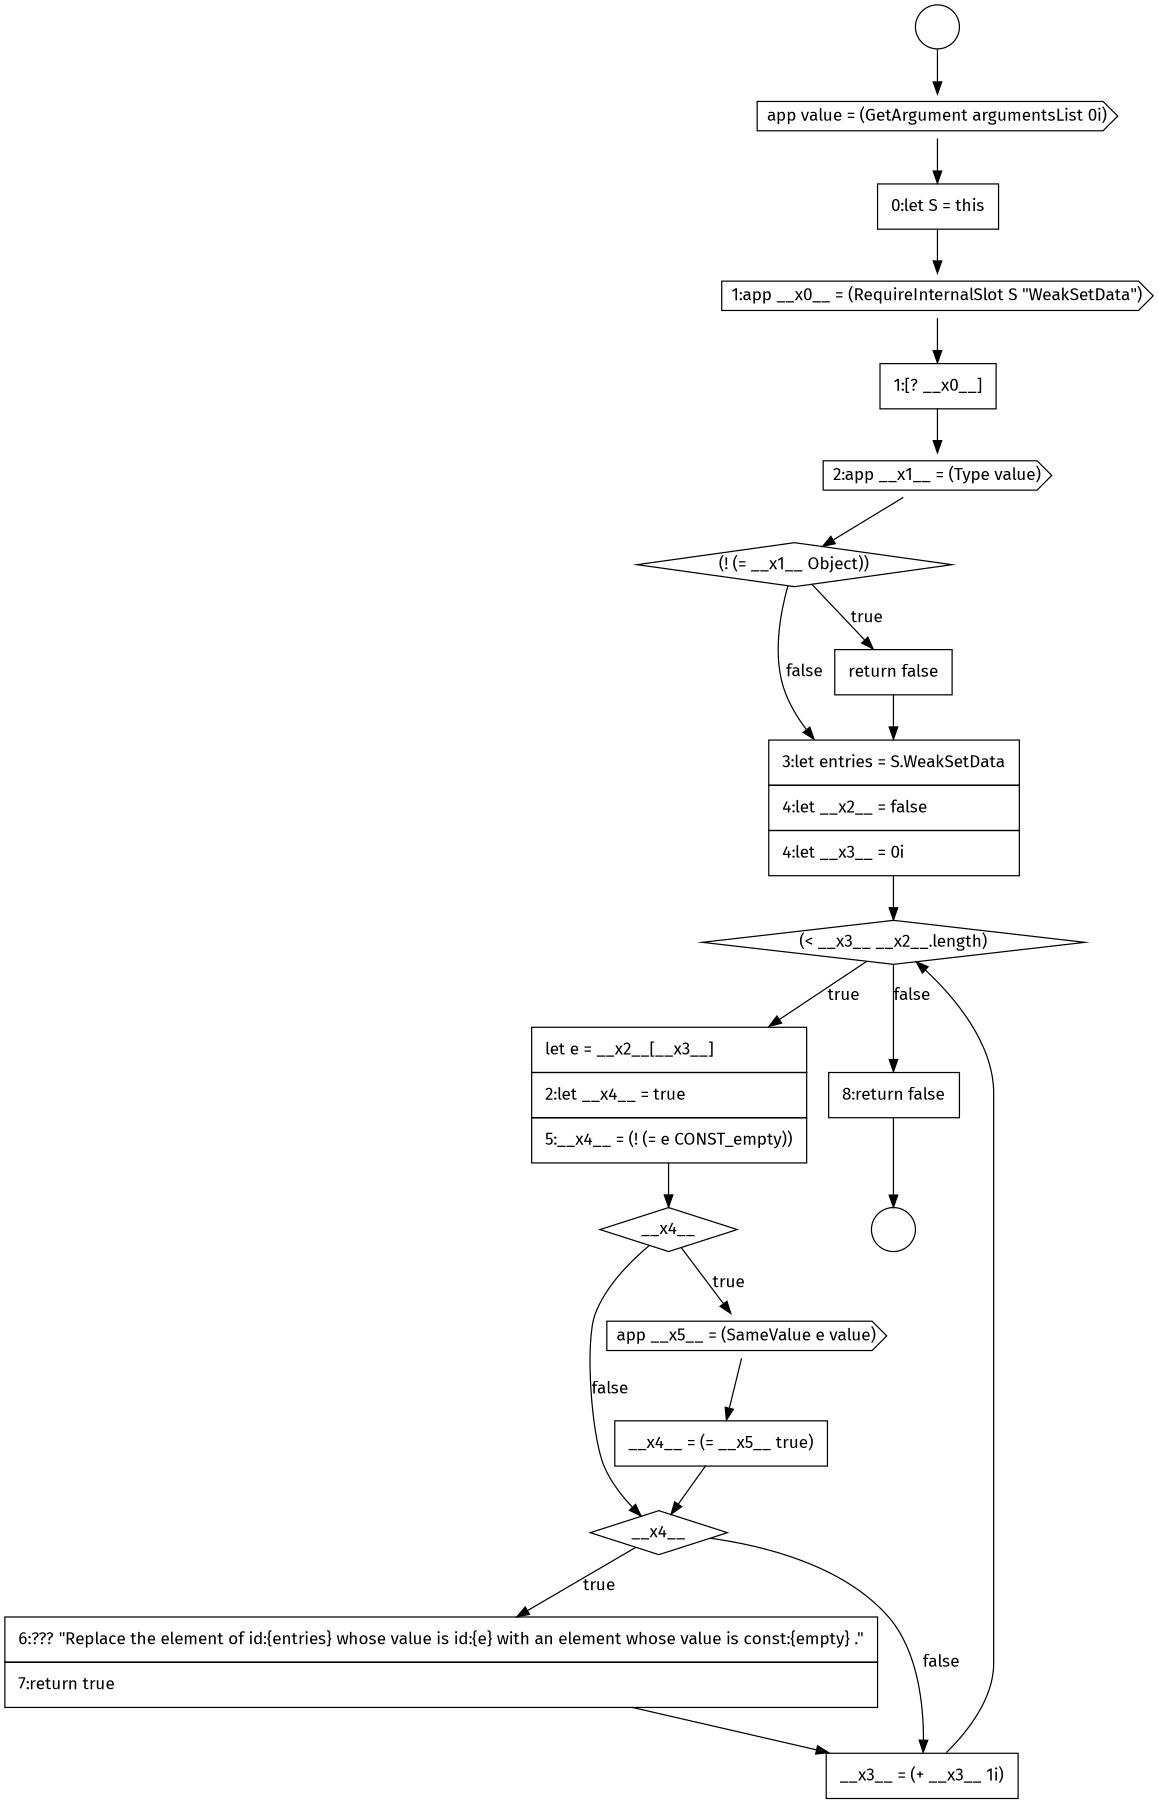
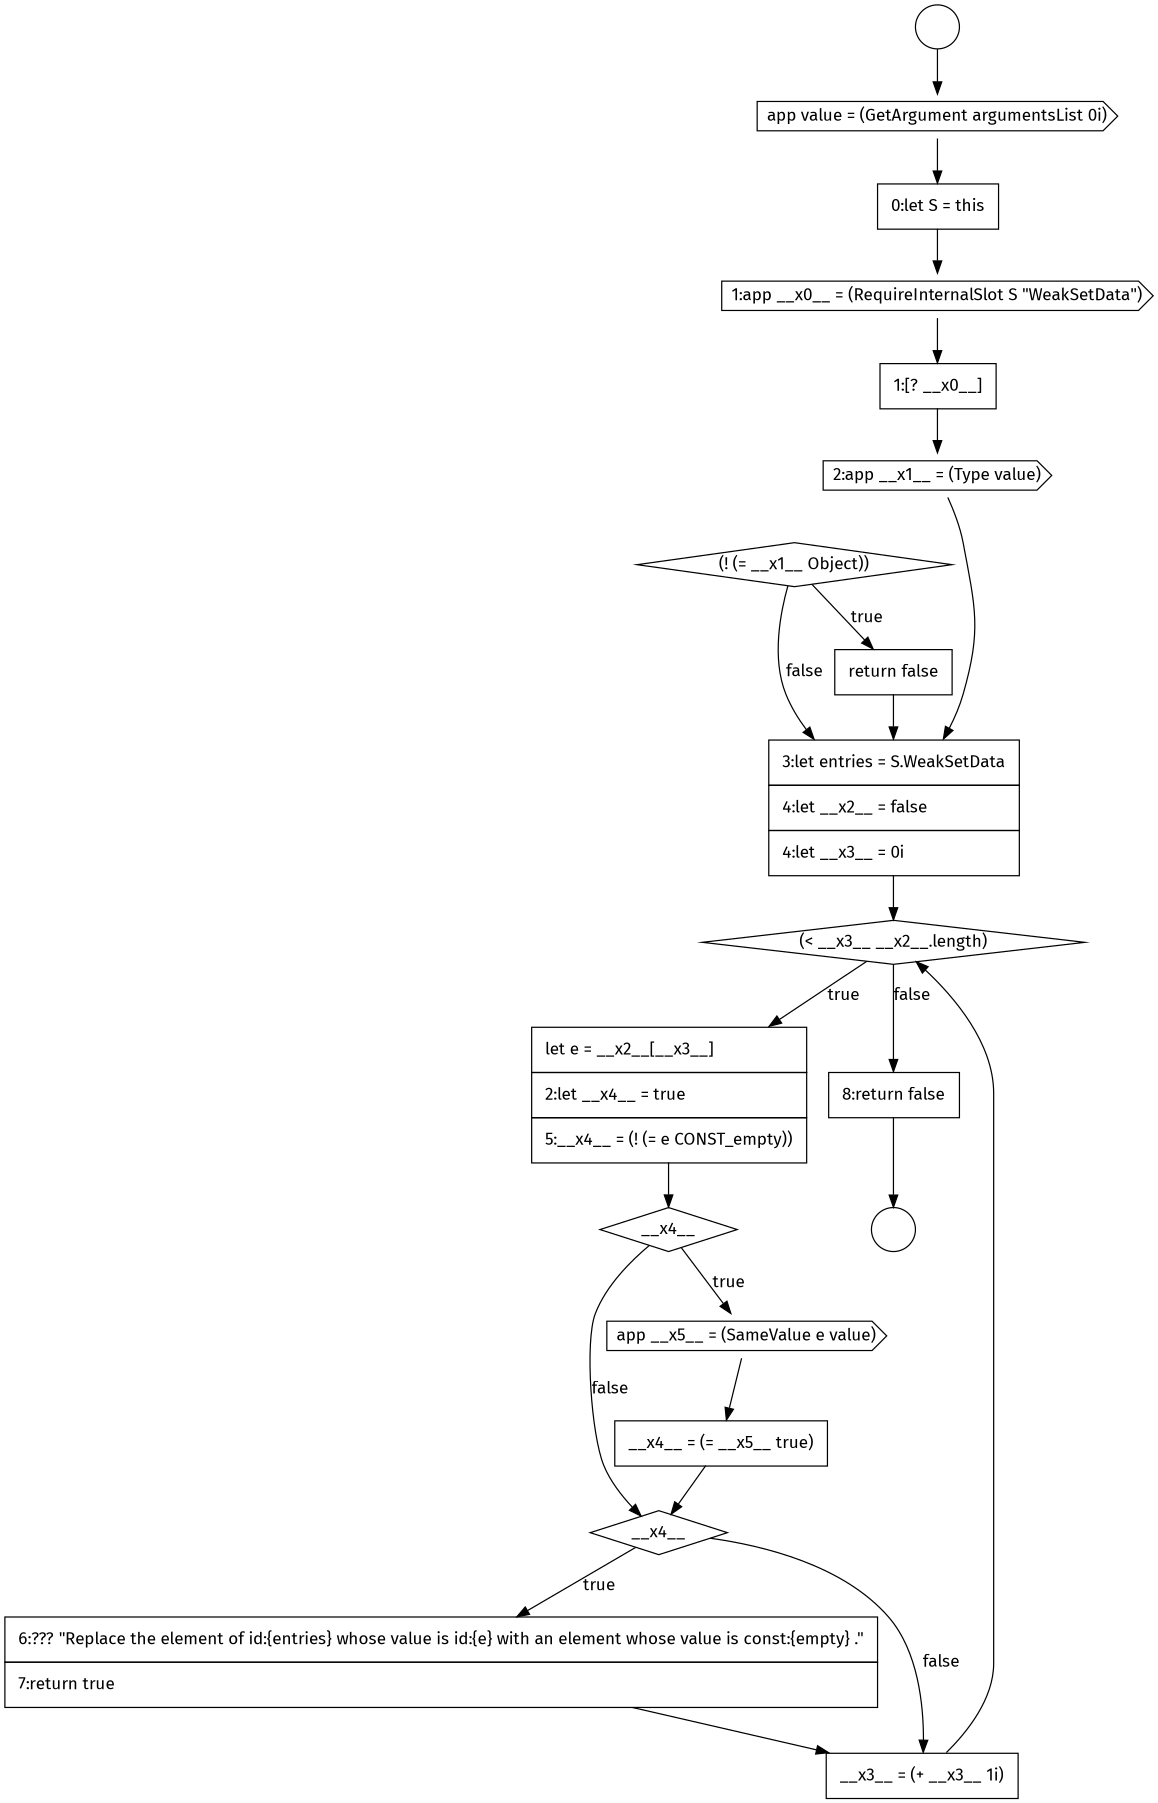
edge "2:app __x1__ = (Type value)" -> "(! (= __x1__ Object))": now "2:app __x1__ = (Type value)" -> "3:let entries = S.WeakSetData"
